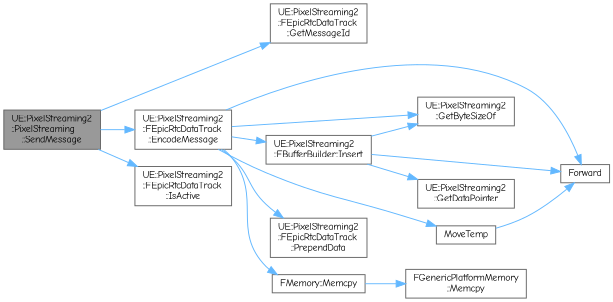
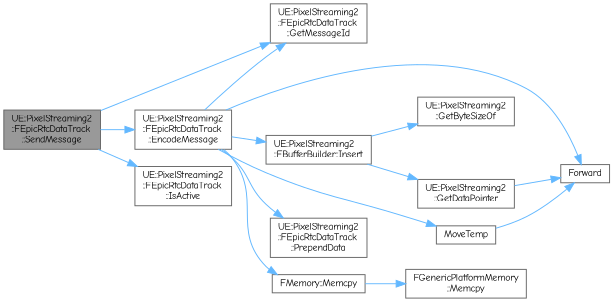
edge "UE::PixelStreaming2 ::FEpicRtcDataTrack ::EncodeMessage" -> "UE::PixelStreaming2 ::GetByteSizeOf": now "UE::PixelStreaming2 ::FEpicRtcDataTrack ::EncodeMessage" -> "UE::PixelStreaming2 ::FEpicRtcDataTrack ::GetMessageId"
node "UE::PixelStreaming2 ::PixelStreaming ::SendMessage": label "UE::PixelStreaming2 ::PixelStreaming ::SendMessage" -> "UE::PixelStreaming2 ::FEpicRtcDataTrack ::SendMessage"
edge "UE::PixelStreaming2 ::FBufferBuilder::Insert" -> "Forward": now "UE::PixelStreaming2 ::GetDataPointer" -> "Forward"
